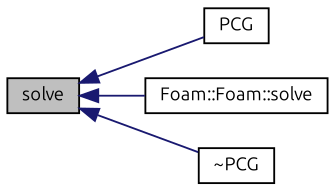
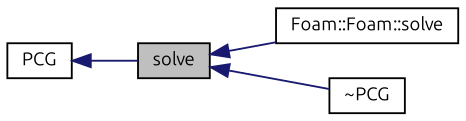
edge "PCG" -> "solve": reversed
